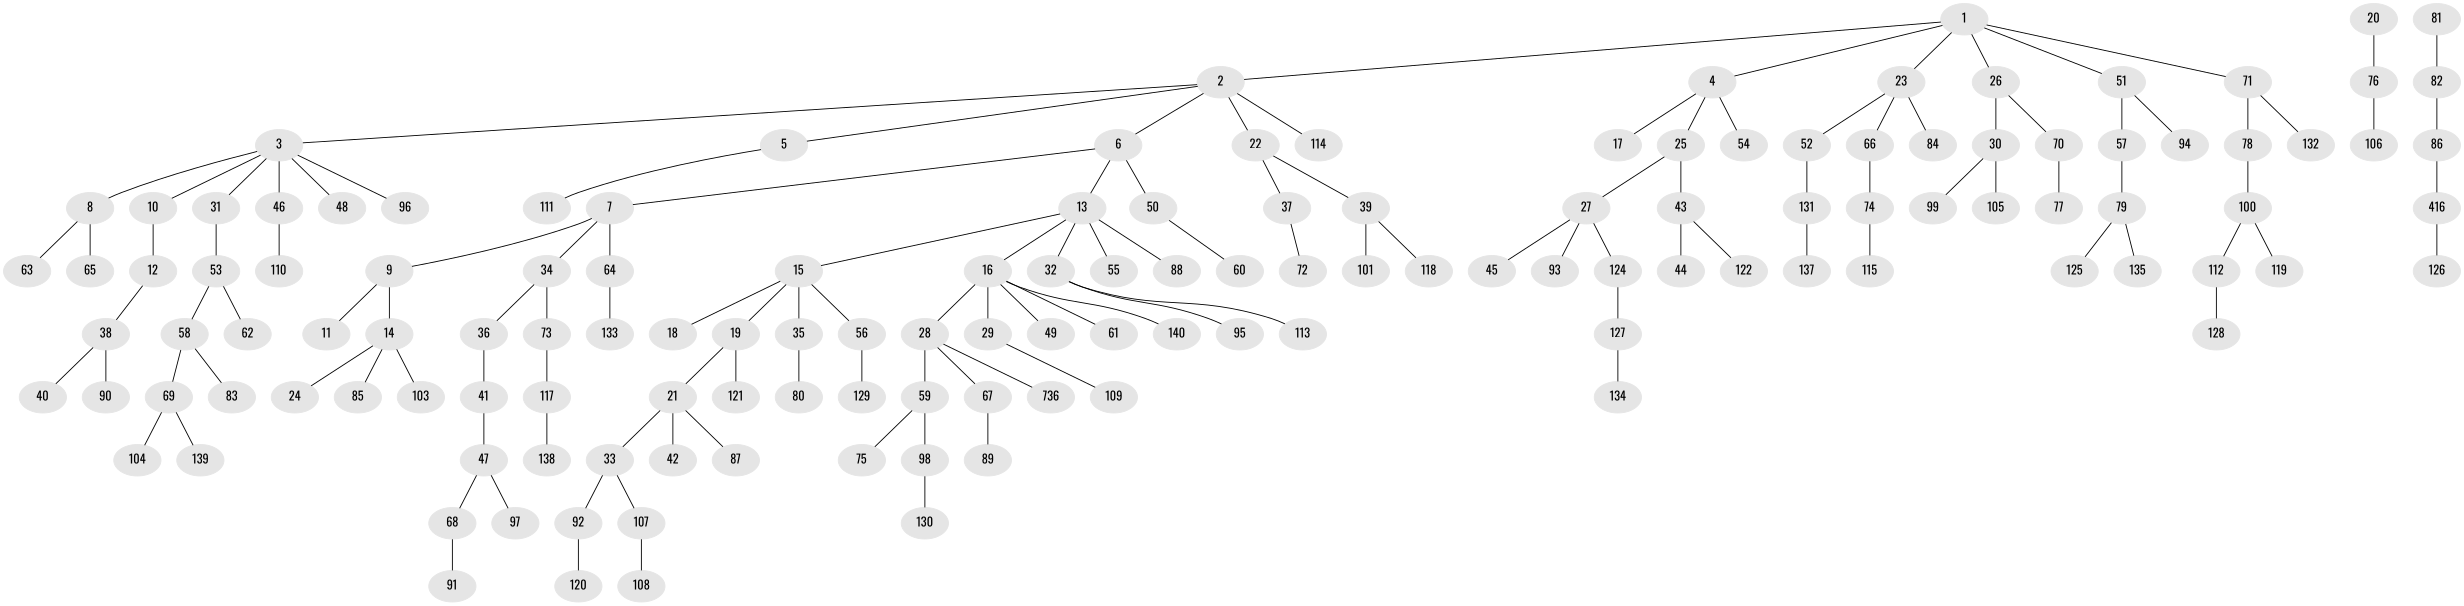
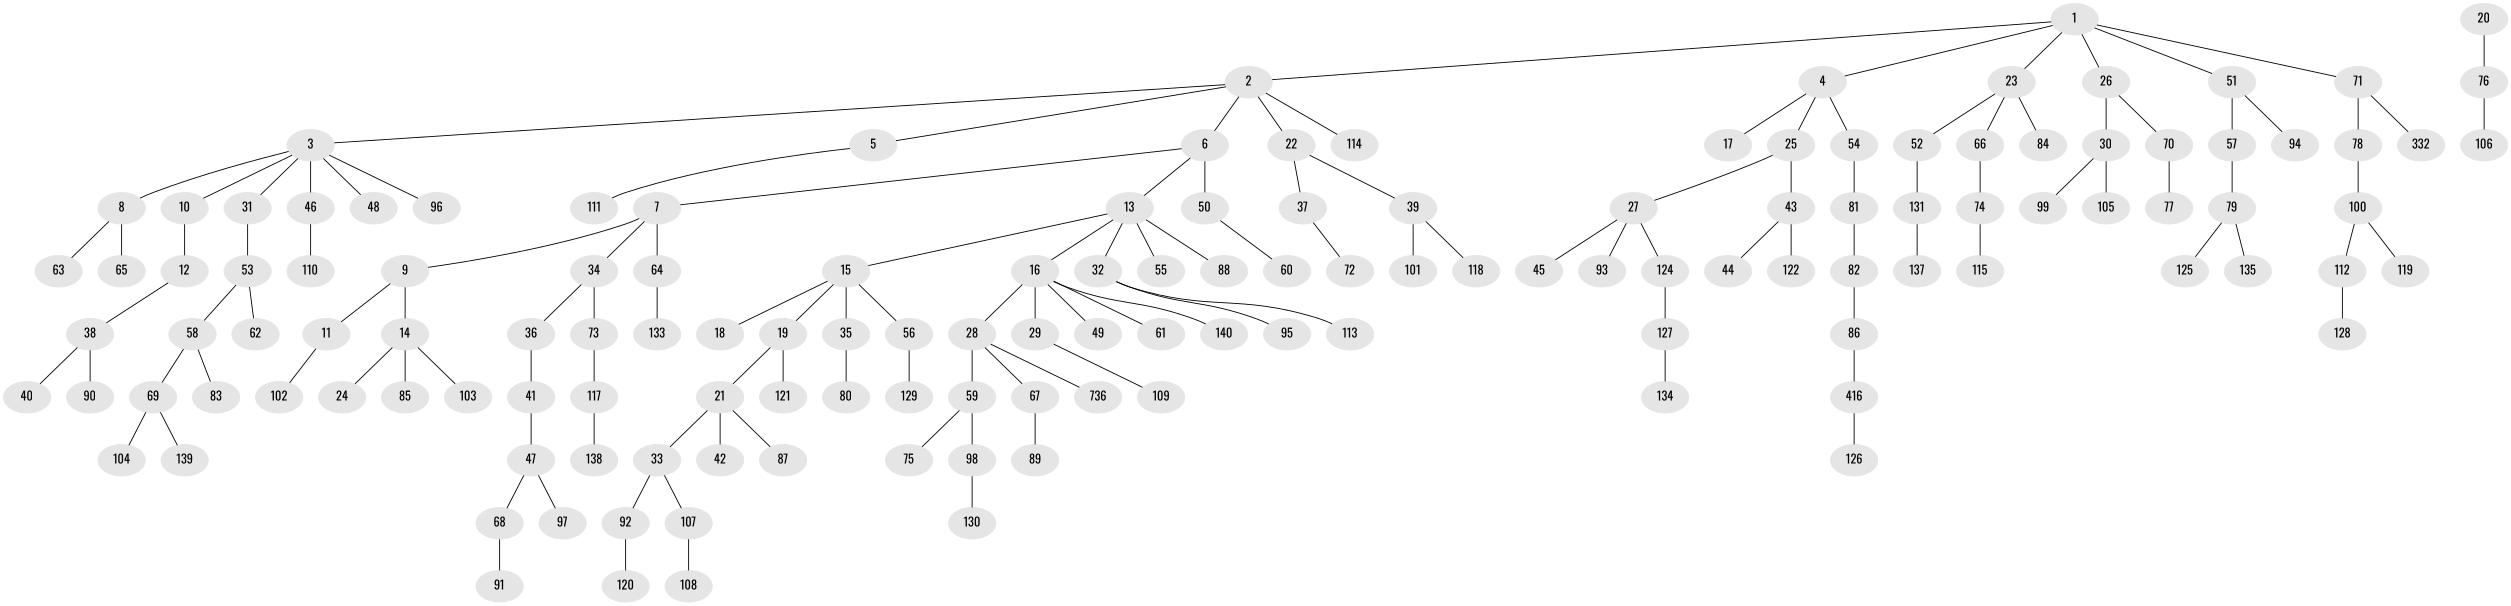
node "132": label "132" -> "332"
edge "54" -- "81": added
node "102": added
